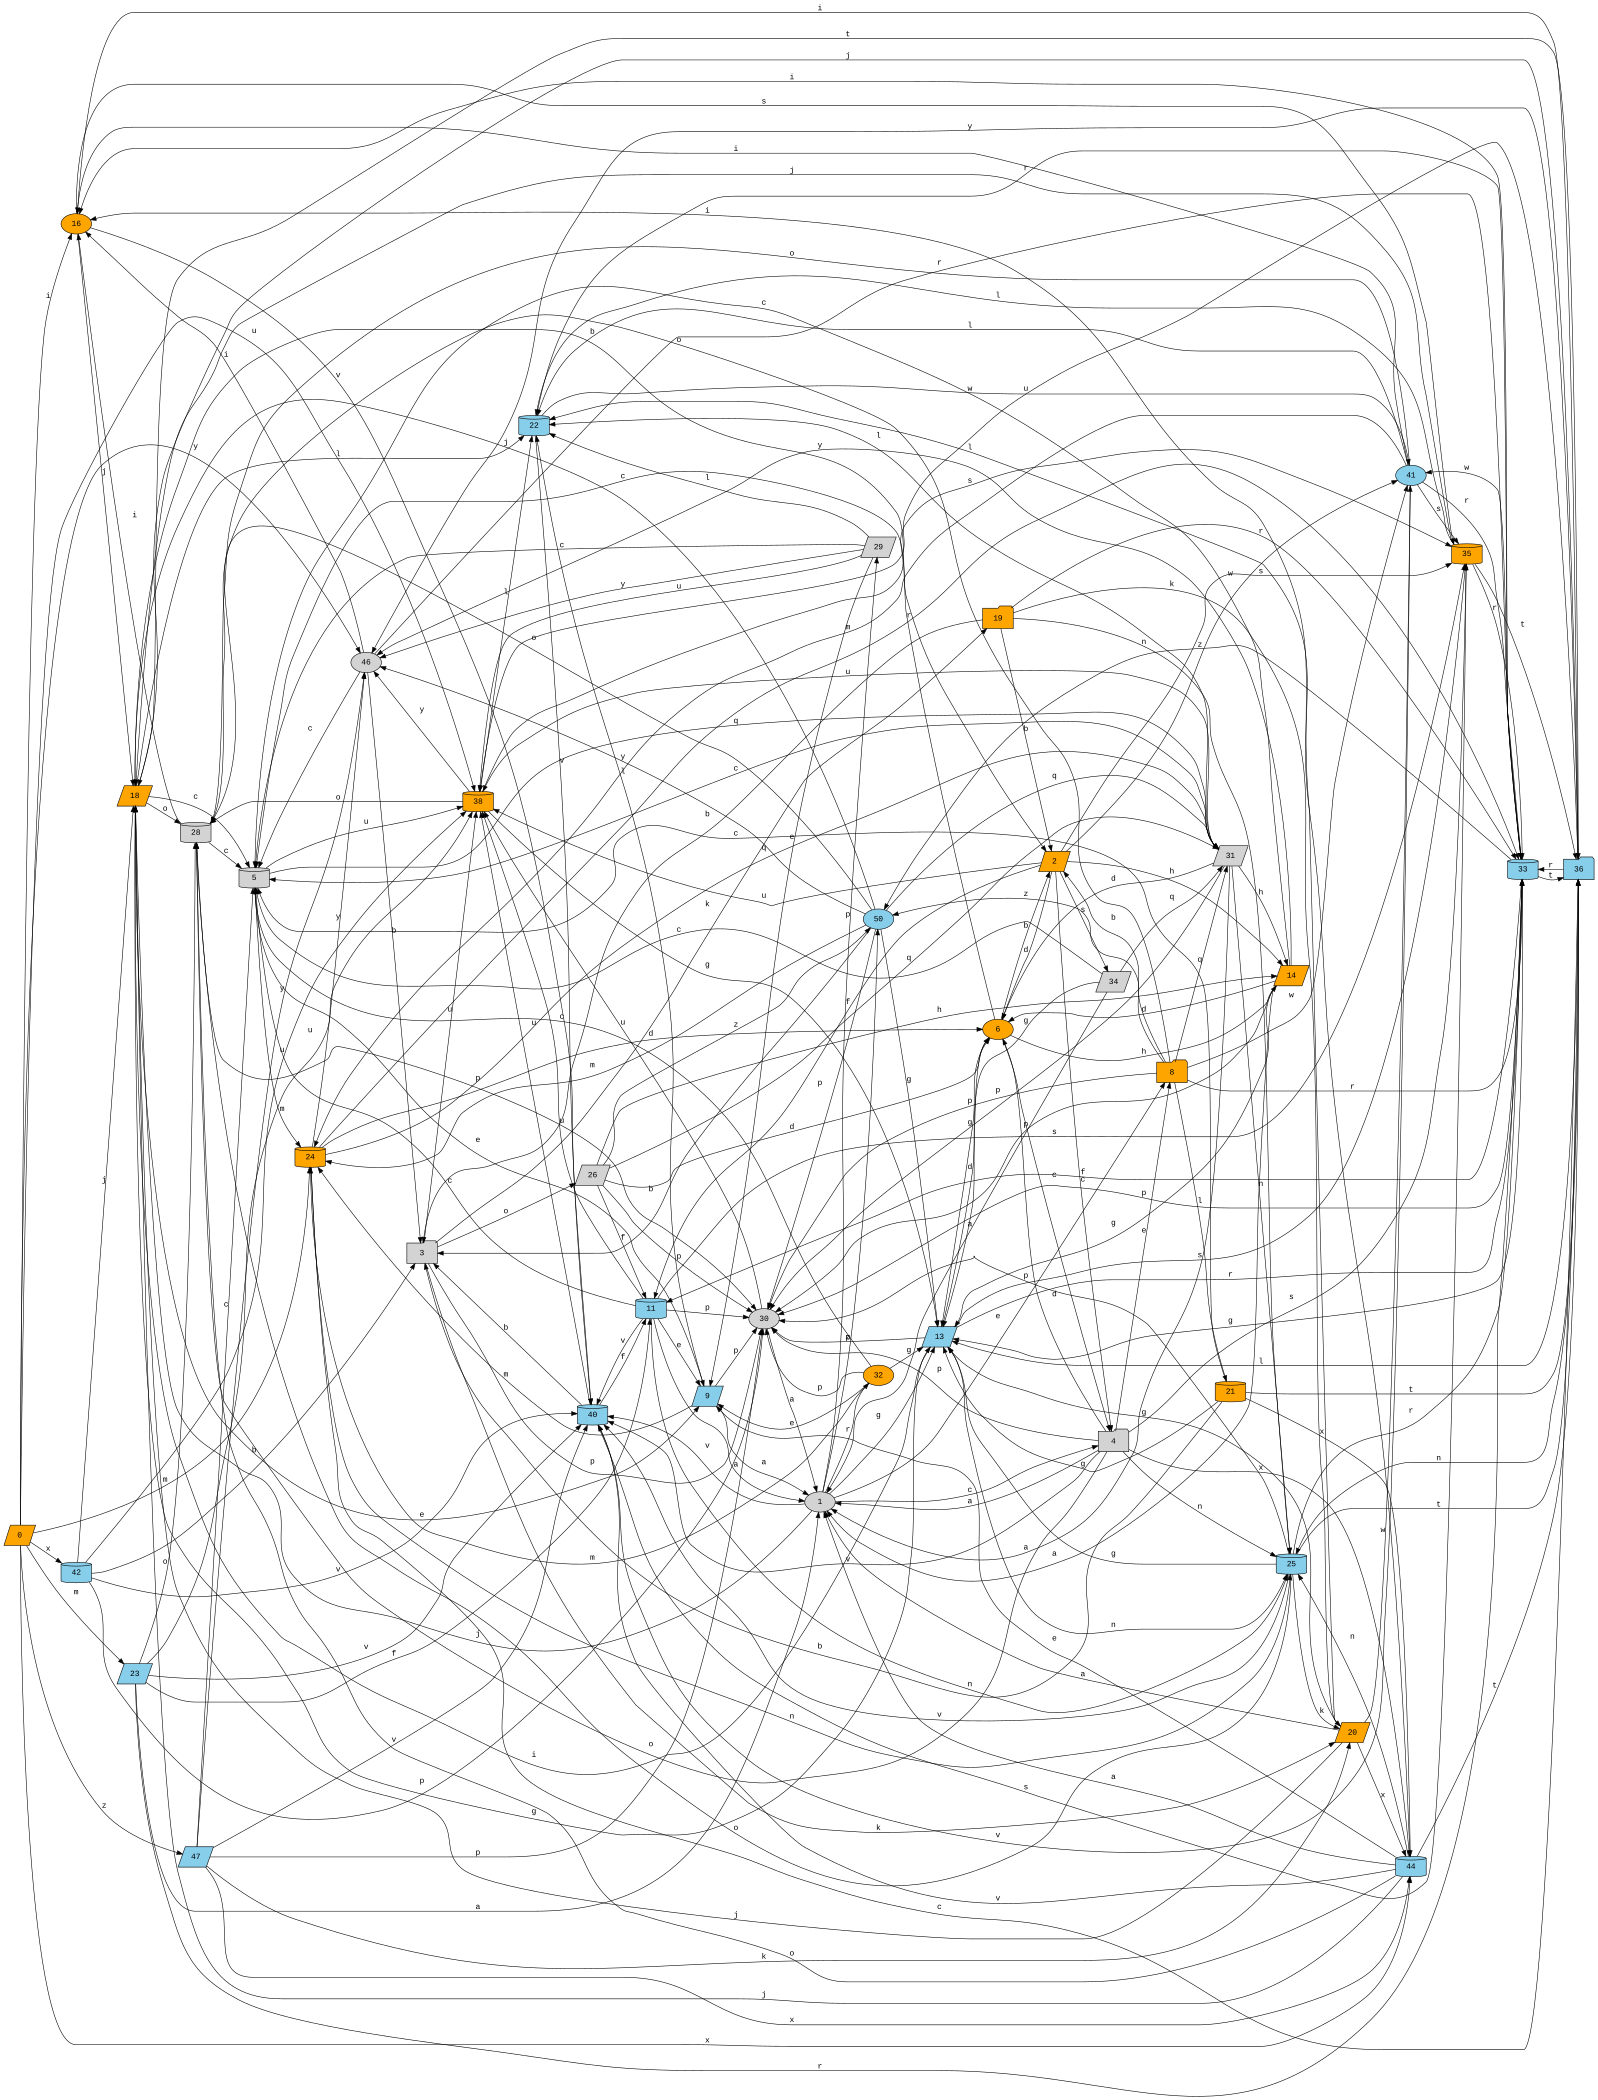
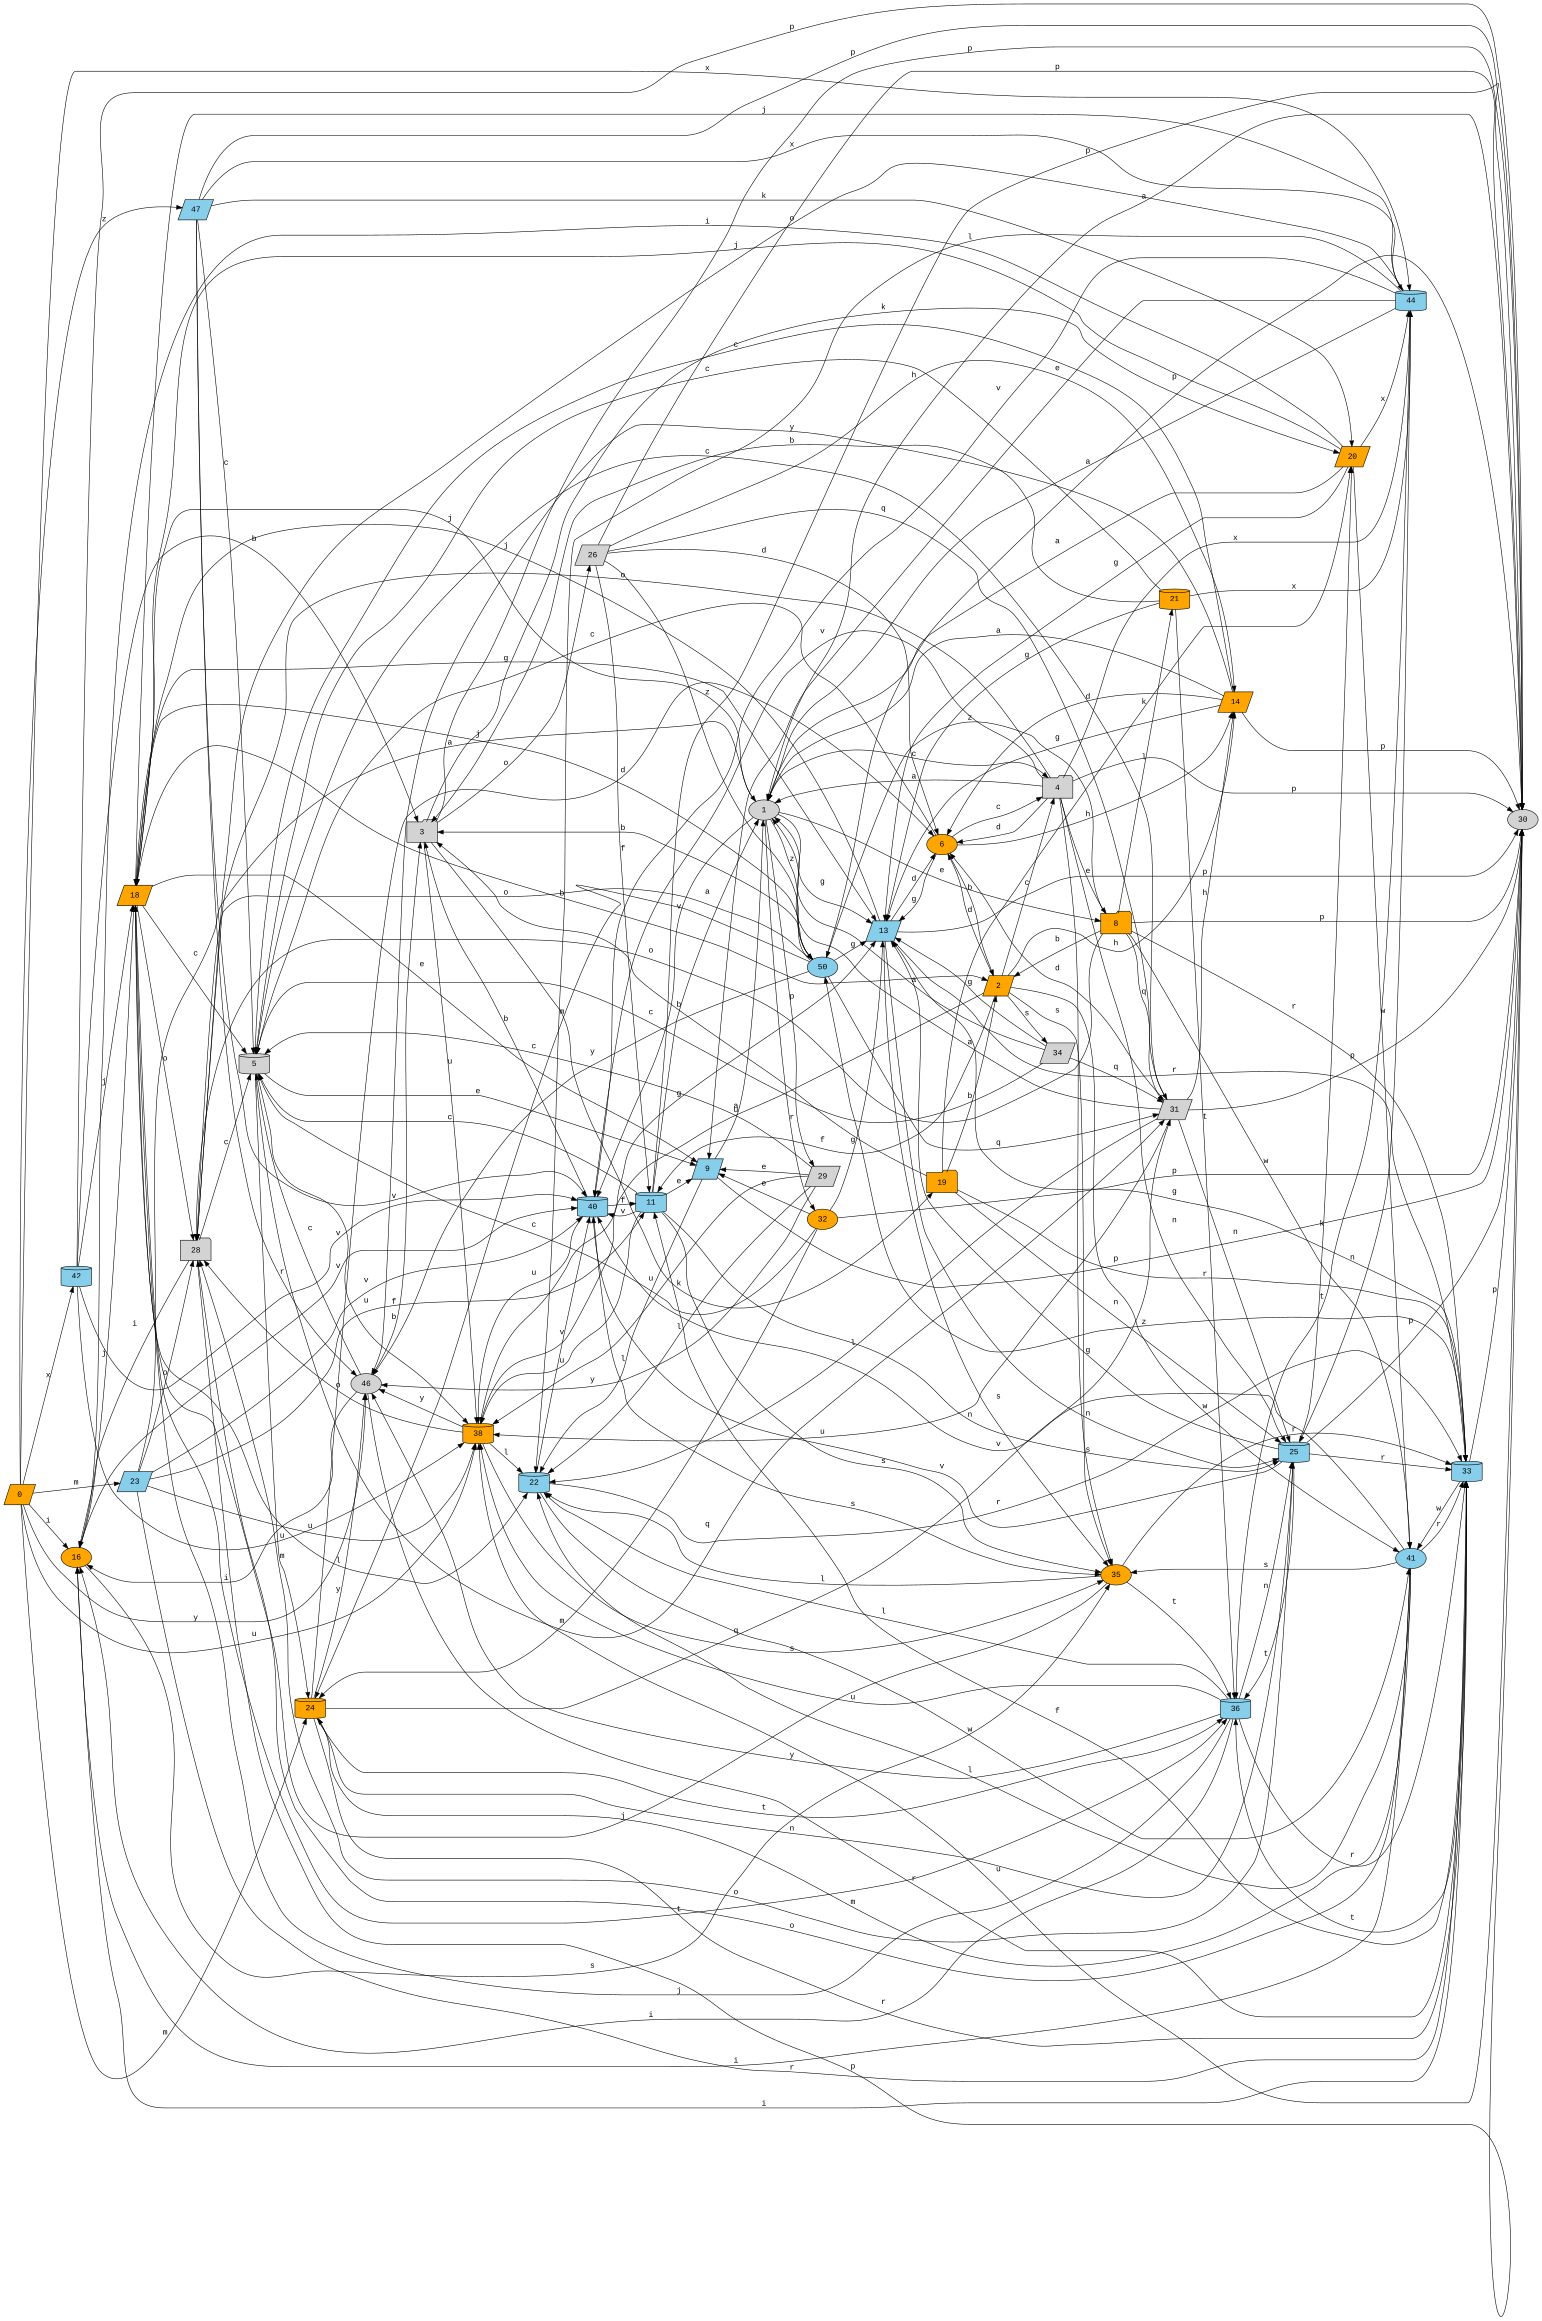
node "35": shape cylinder -> ellipse
node "28": shape cylinder -> folder
node "36": shape folder -> cylinder
edge "47" -> "46": label "y" -> "r"
edge "9" -> "24": removed, label "m"
edge "36" -> "13": now "36" -> "22"
edge "13" -> "18": label "i" -> "j"
edge "24" -> "36": label "c" -> "t"
